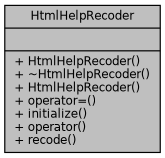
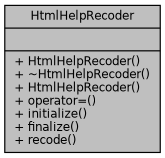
node "HtmlHelpRecoder": text "+ operator()" -> "+ finalize()"
